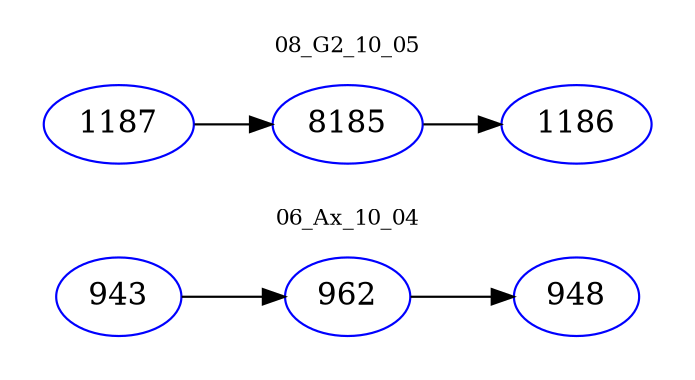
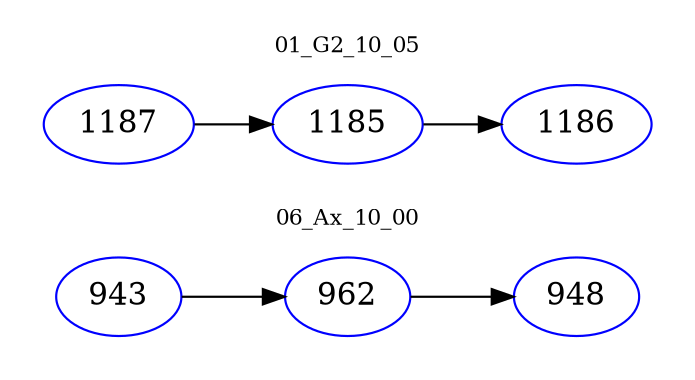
cluster "08_G2_10_05": label "08_G2_10_05" -> "01_G2_10_05"
node "8185": label "8185" -> "1185"
cluster "06_Ax_10_04": label "06_Ax_10_04" -> "06_Ax_10_00"
